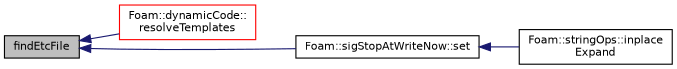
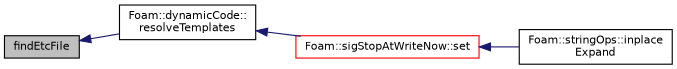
node "Foam::dynamicCode:: resolveTemplates": color red -> black
node "Foam::sigStopAtWriteNow::set": color black -> red
edge "Foam::sigStopAtWriteNow::set" -> "findEtcFile": now "Foam::sigStopAtWriteNow::set" -> "Foam::dynamicCode:: resolveTemplates"
